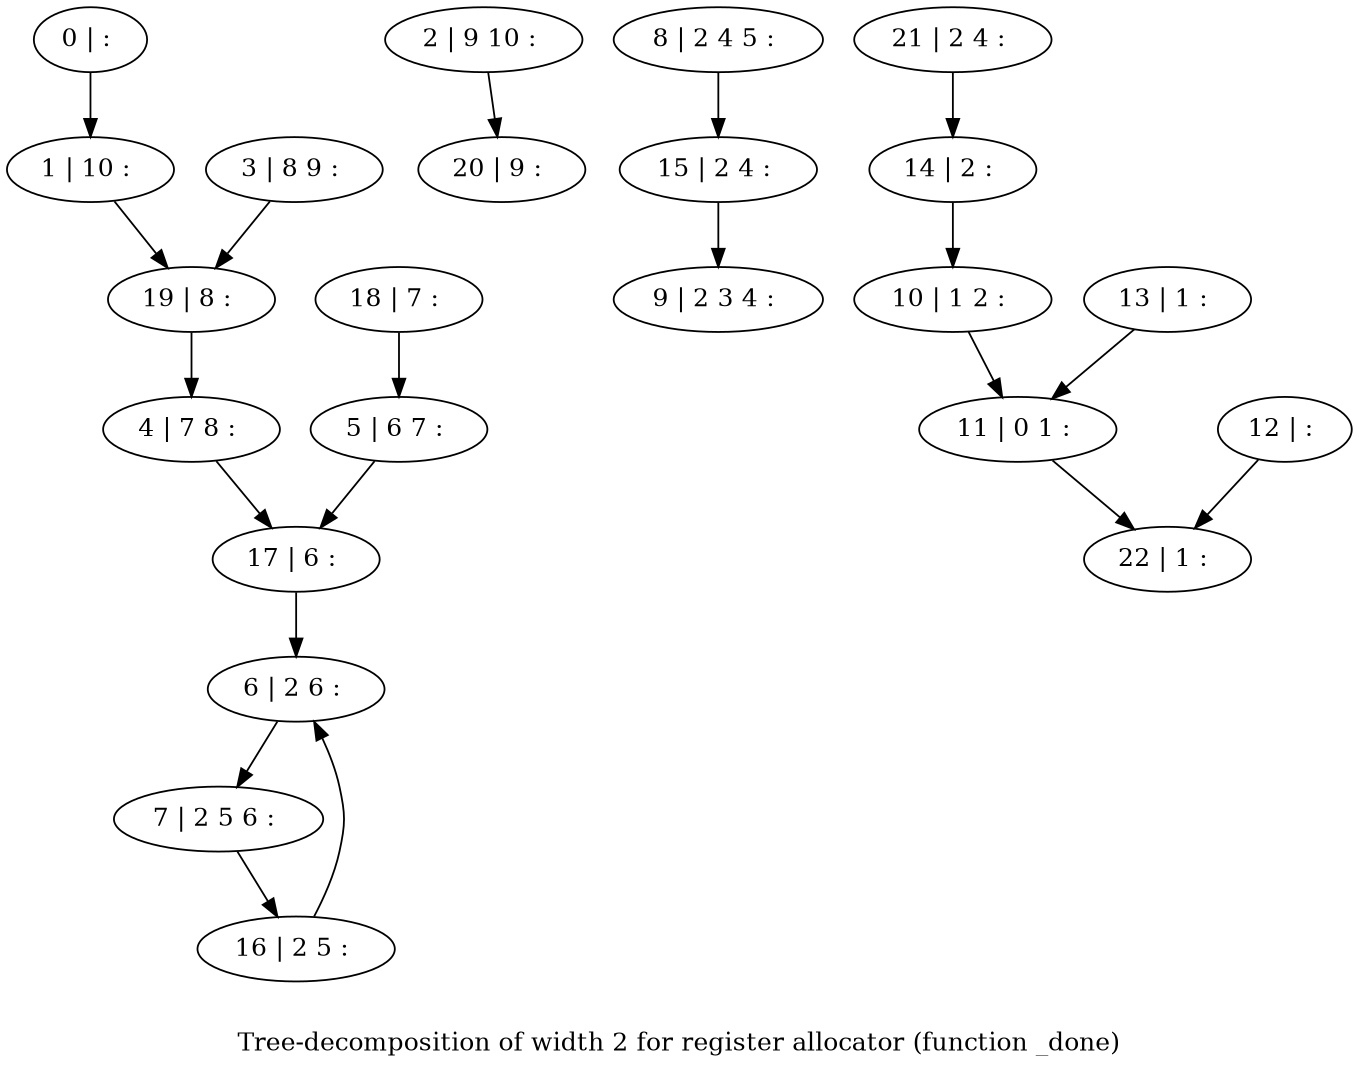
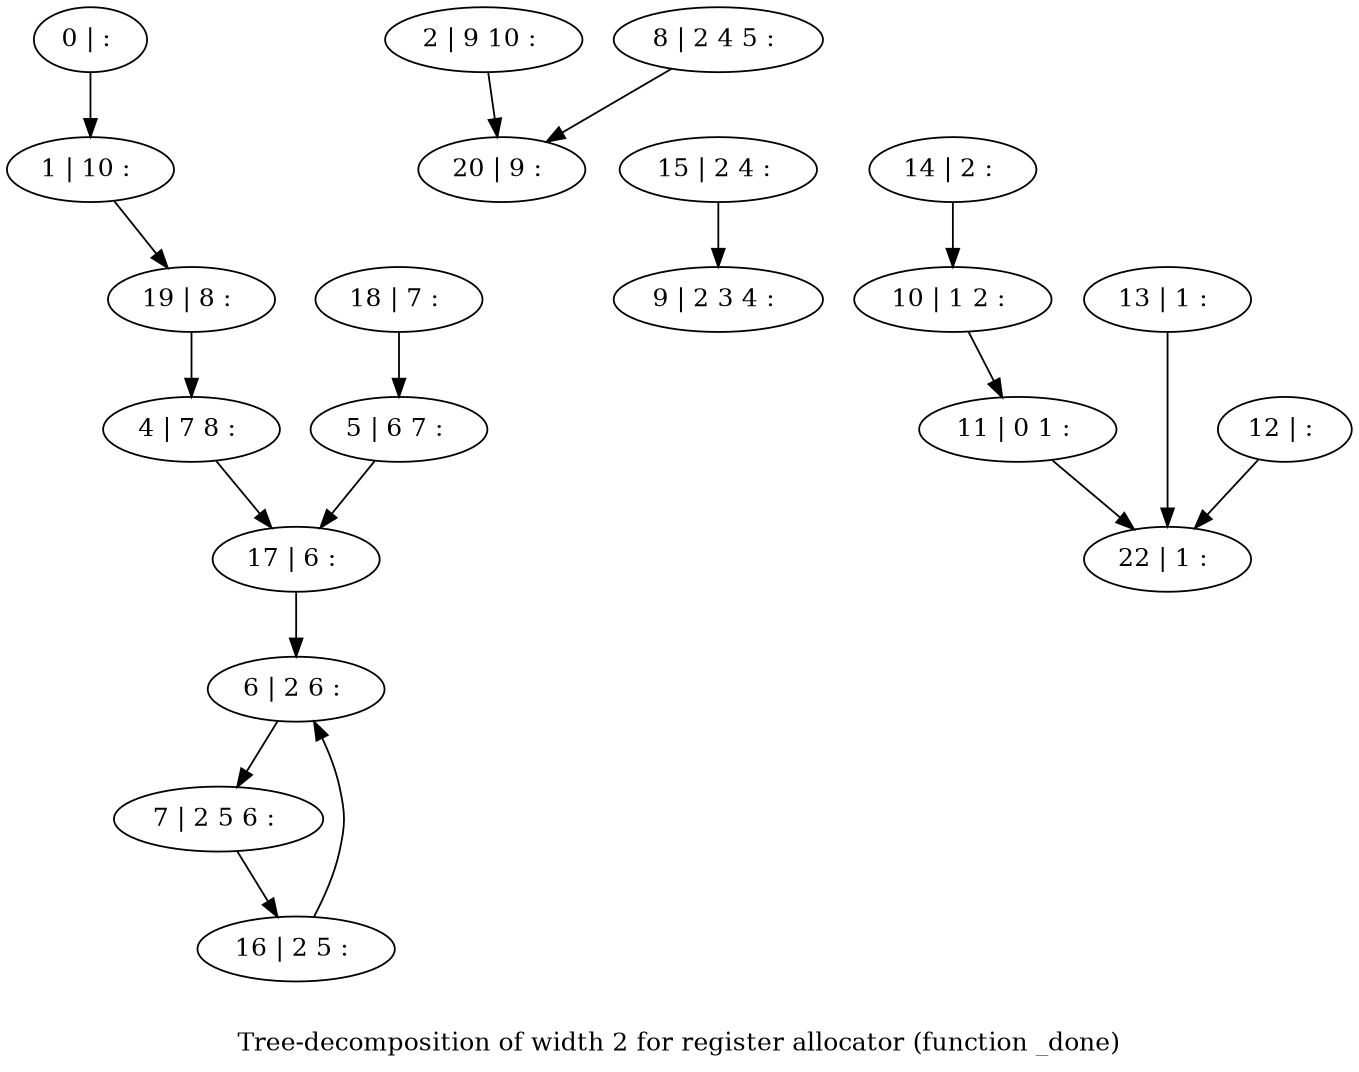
node "21 | 2 4 :": removed
edge "8 | 2 4 5 :" -> "15 | 2 4 :": now "8 | 2 4 5 :" -> "20 | 9 :"
node "3 | 8 9 :": removed
edge "13 | 1 :" -> "11 | 0 1 :": now "13 | 1 :" -> "22 | 1 :"
